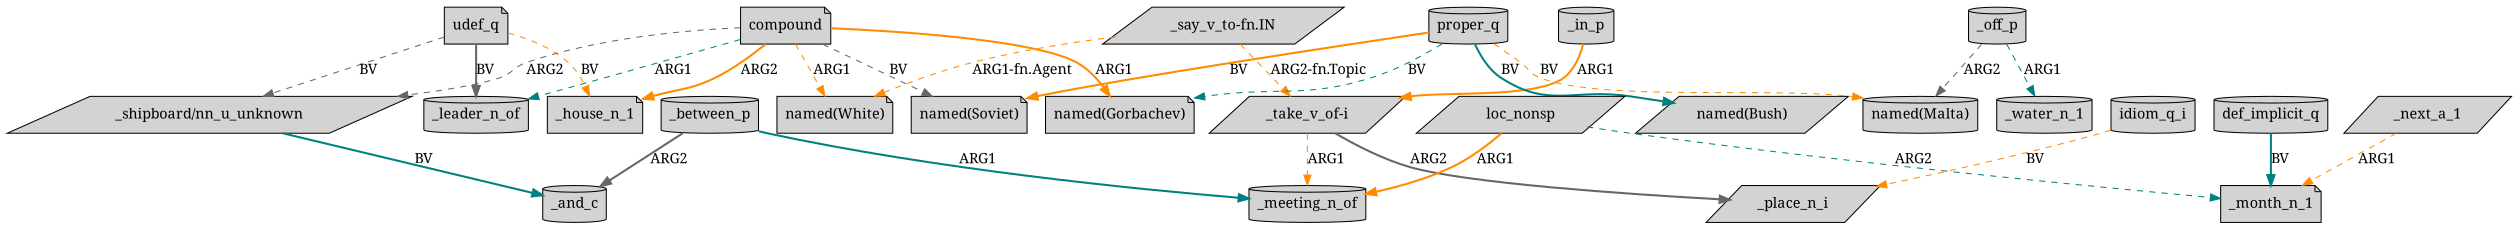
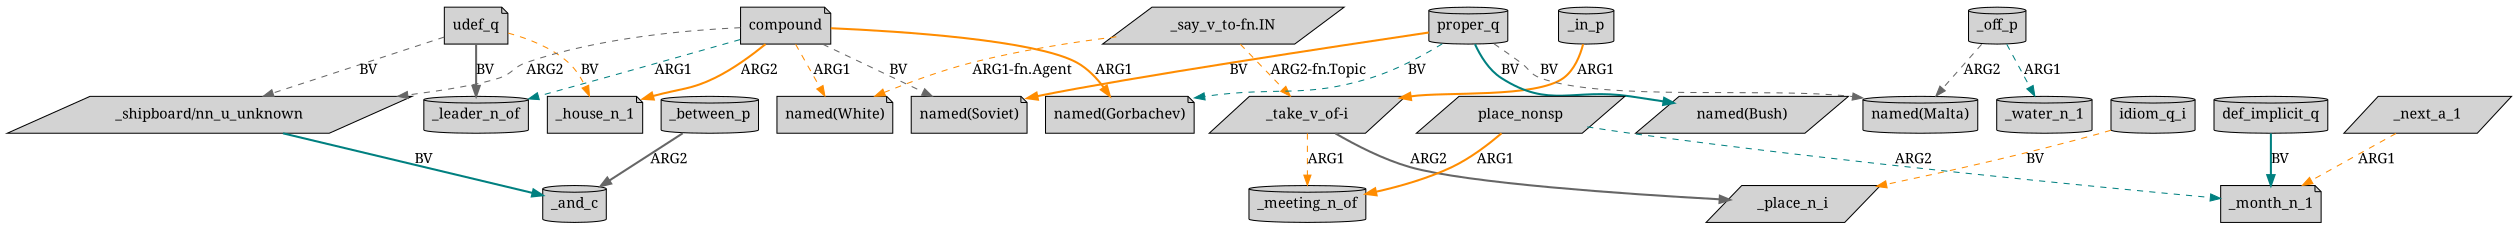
edge "proper_q" -> "named(Malta)": color darkorange -> gray40
node "loc_nonsp": label "loc_nonsp" -> "place_nonsp"
edge "_between_p" -> "_meeting_n_of": removed, label "ARG1"
